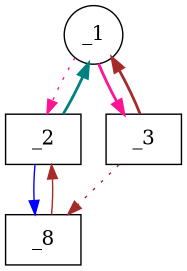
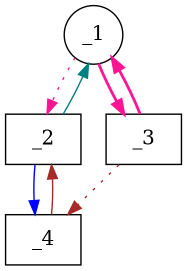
edge "_3" -> "_1": color brown -> deeppink
edge "_2" -> "_1": style bold -> solid
node "_8": label "_8" -> "_4"
